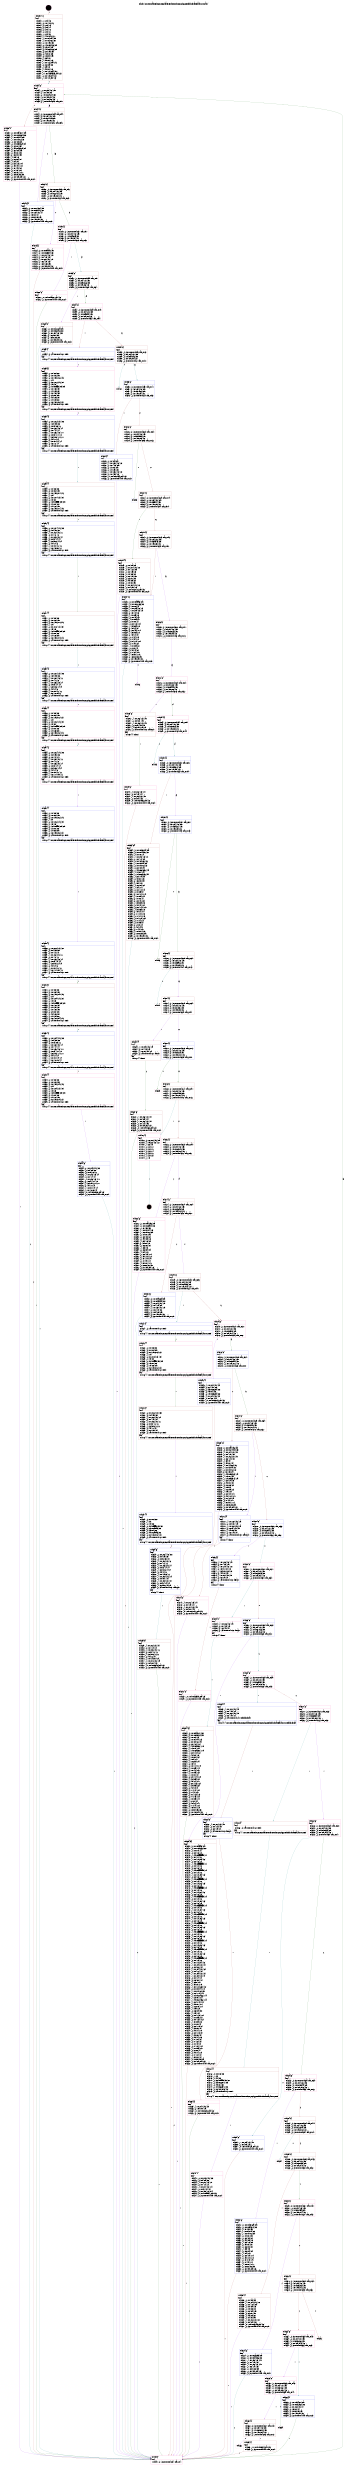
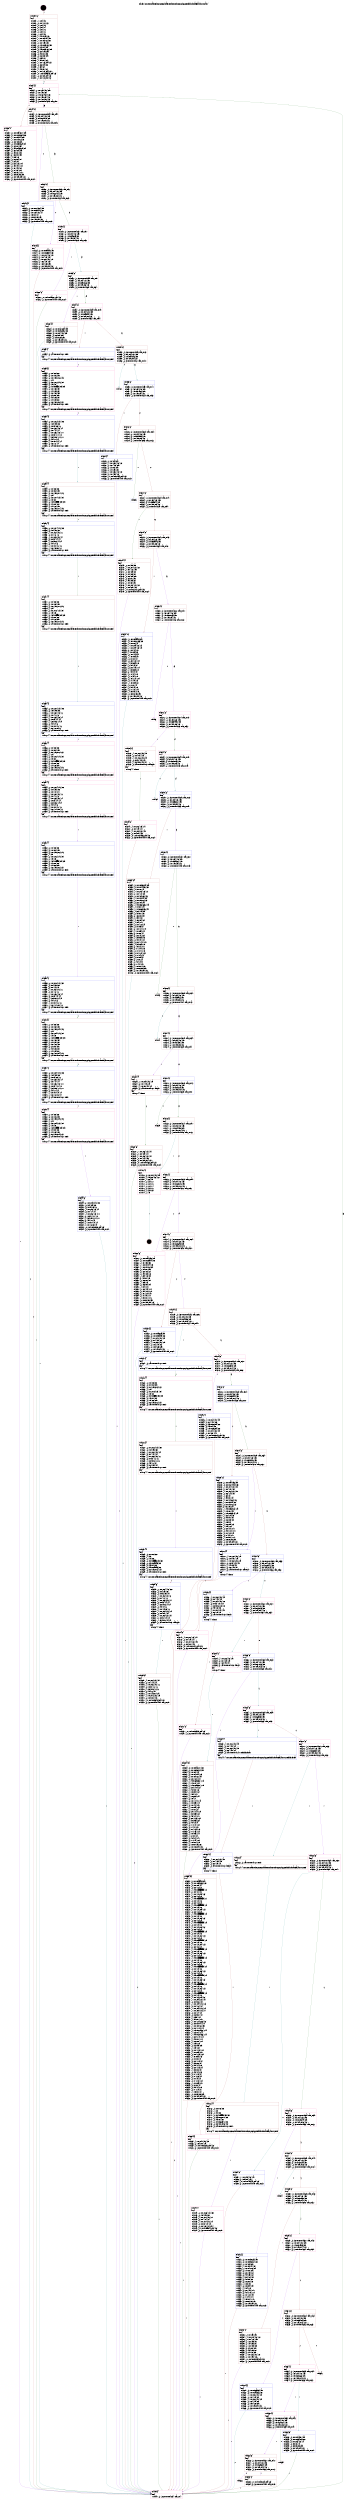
edge "0x403392 [106]" -> "0x4040c3": now "0x40305c [28]" -> "0x4040c3"
